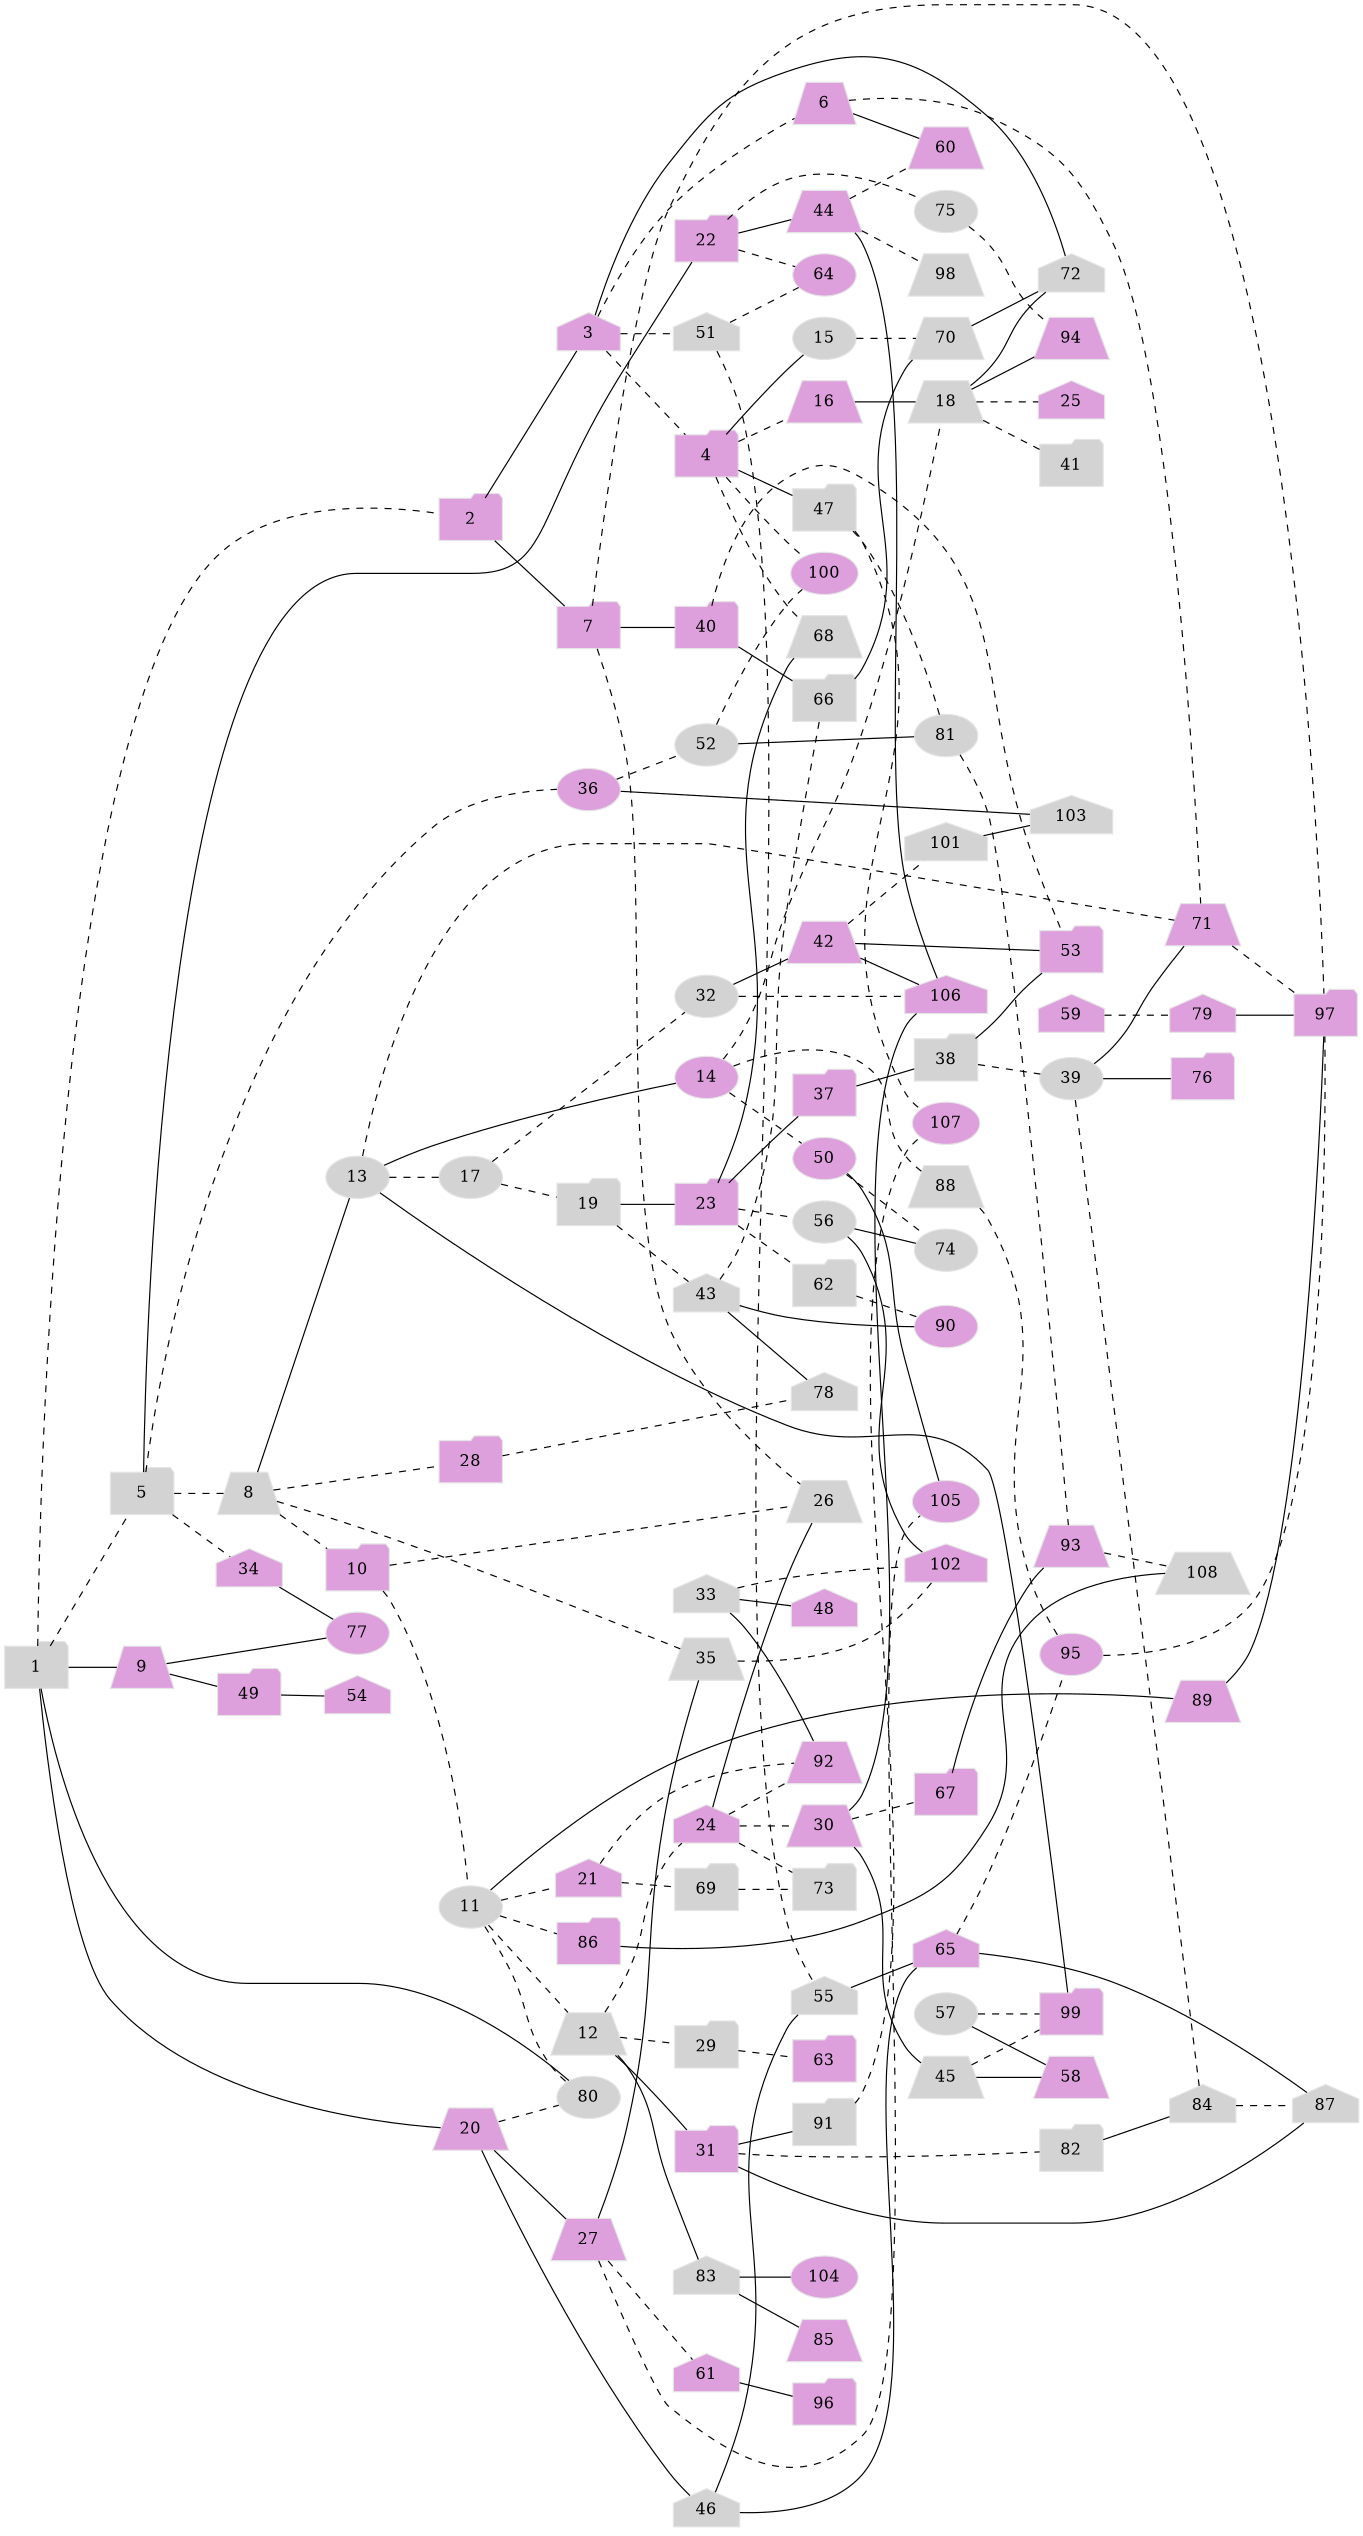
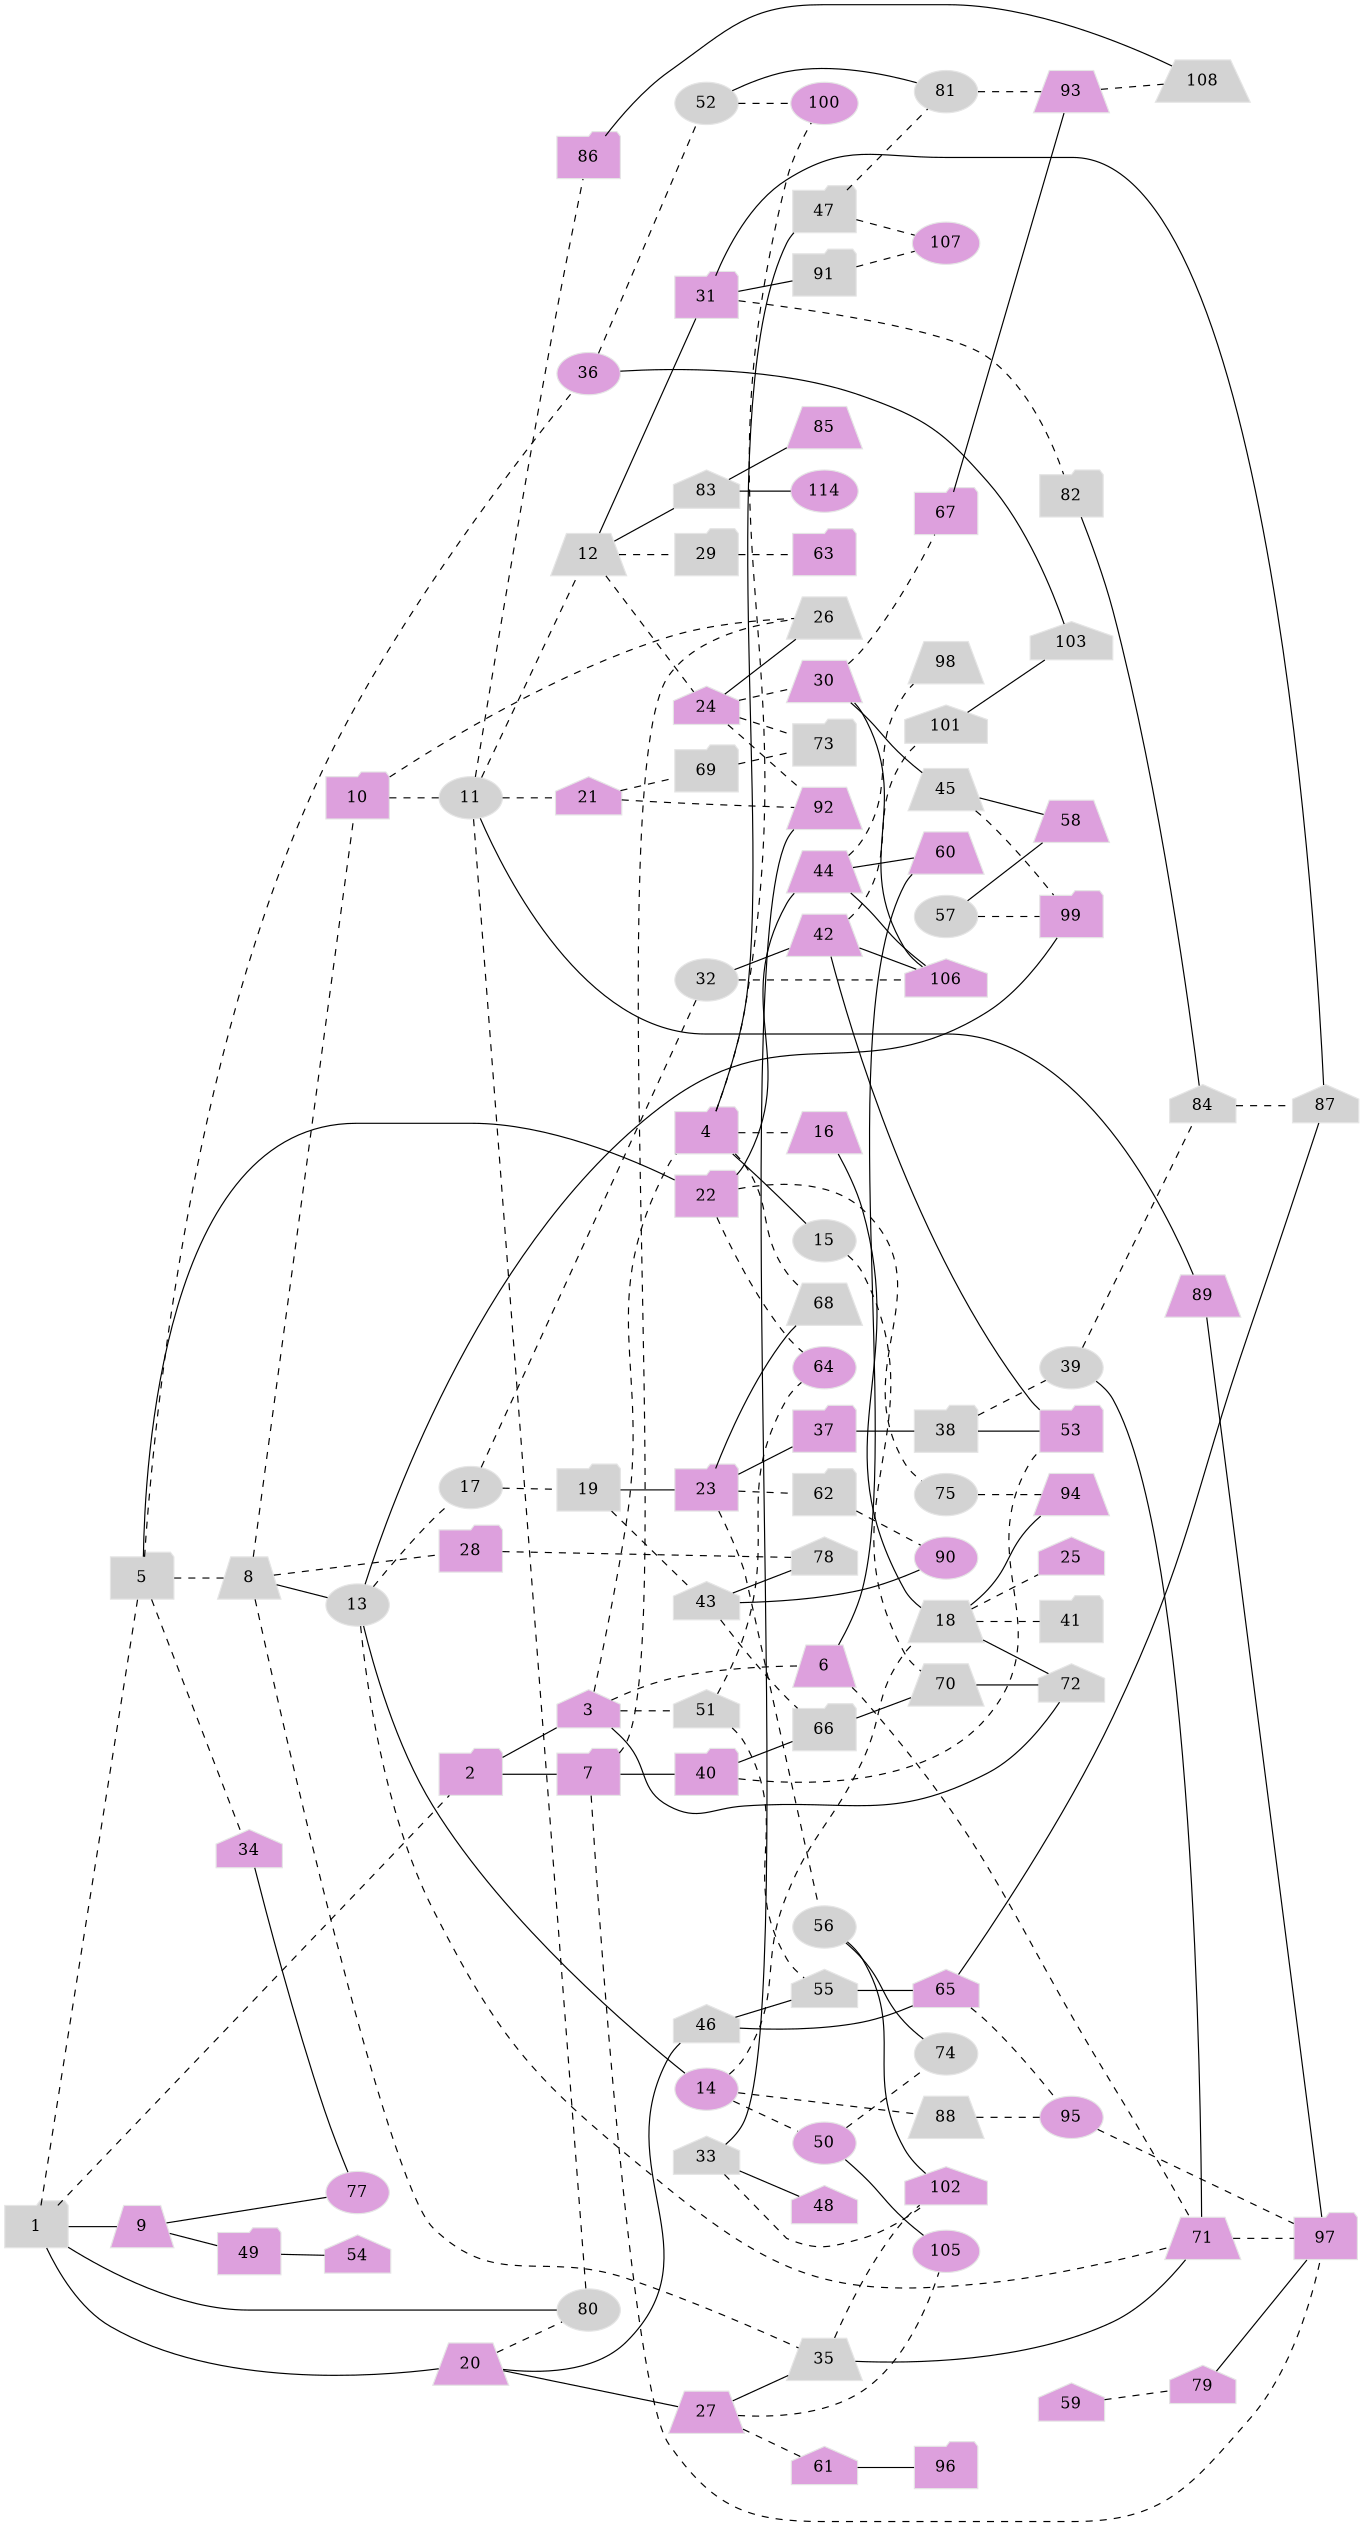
edge "60" -- "44": style dashed -> solid
node "76": removed
node "104": label "104" -> "114"
edge "71" -- "35": added
